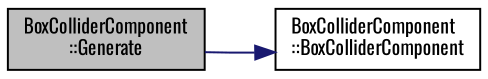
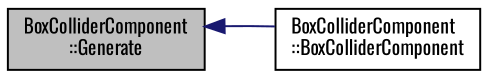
edge "BoxColliderComponent ::Generate" -> "BoxColliderComponent ::BoxColliderComponent": reversed
